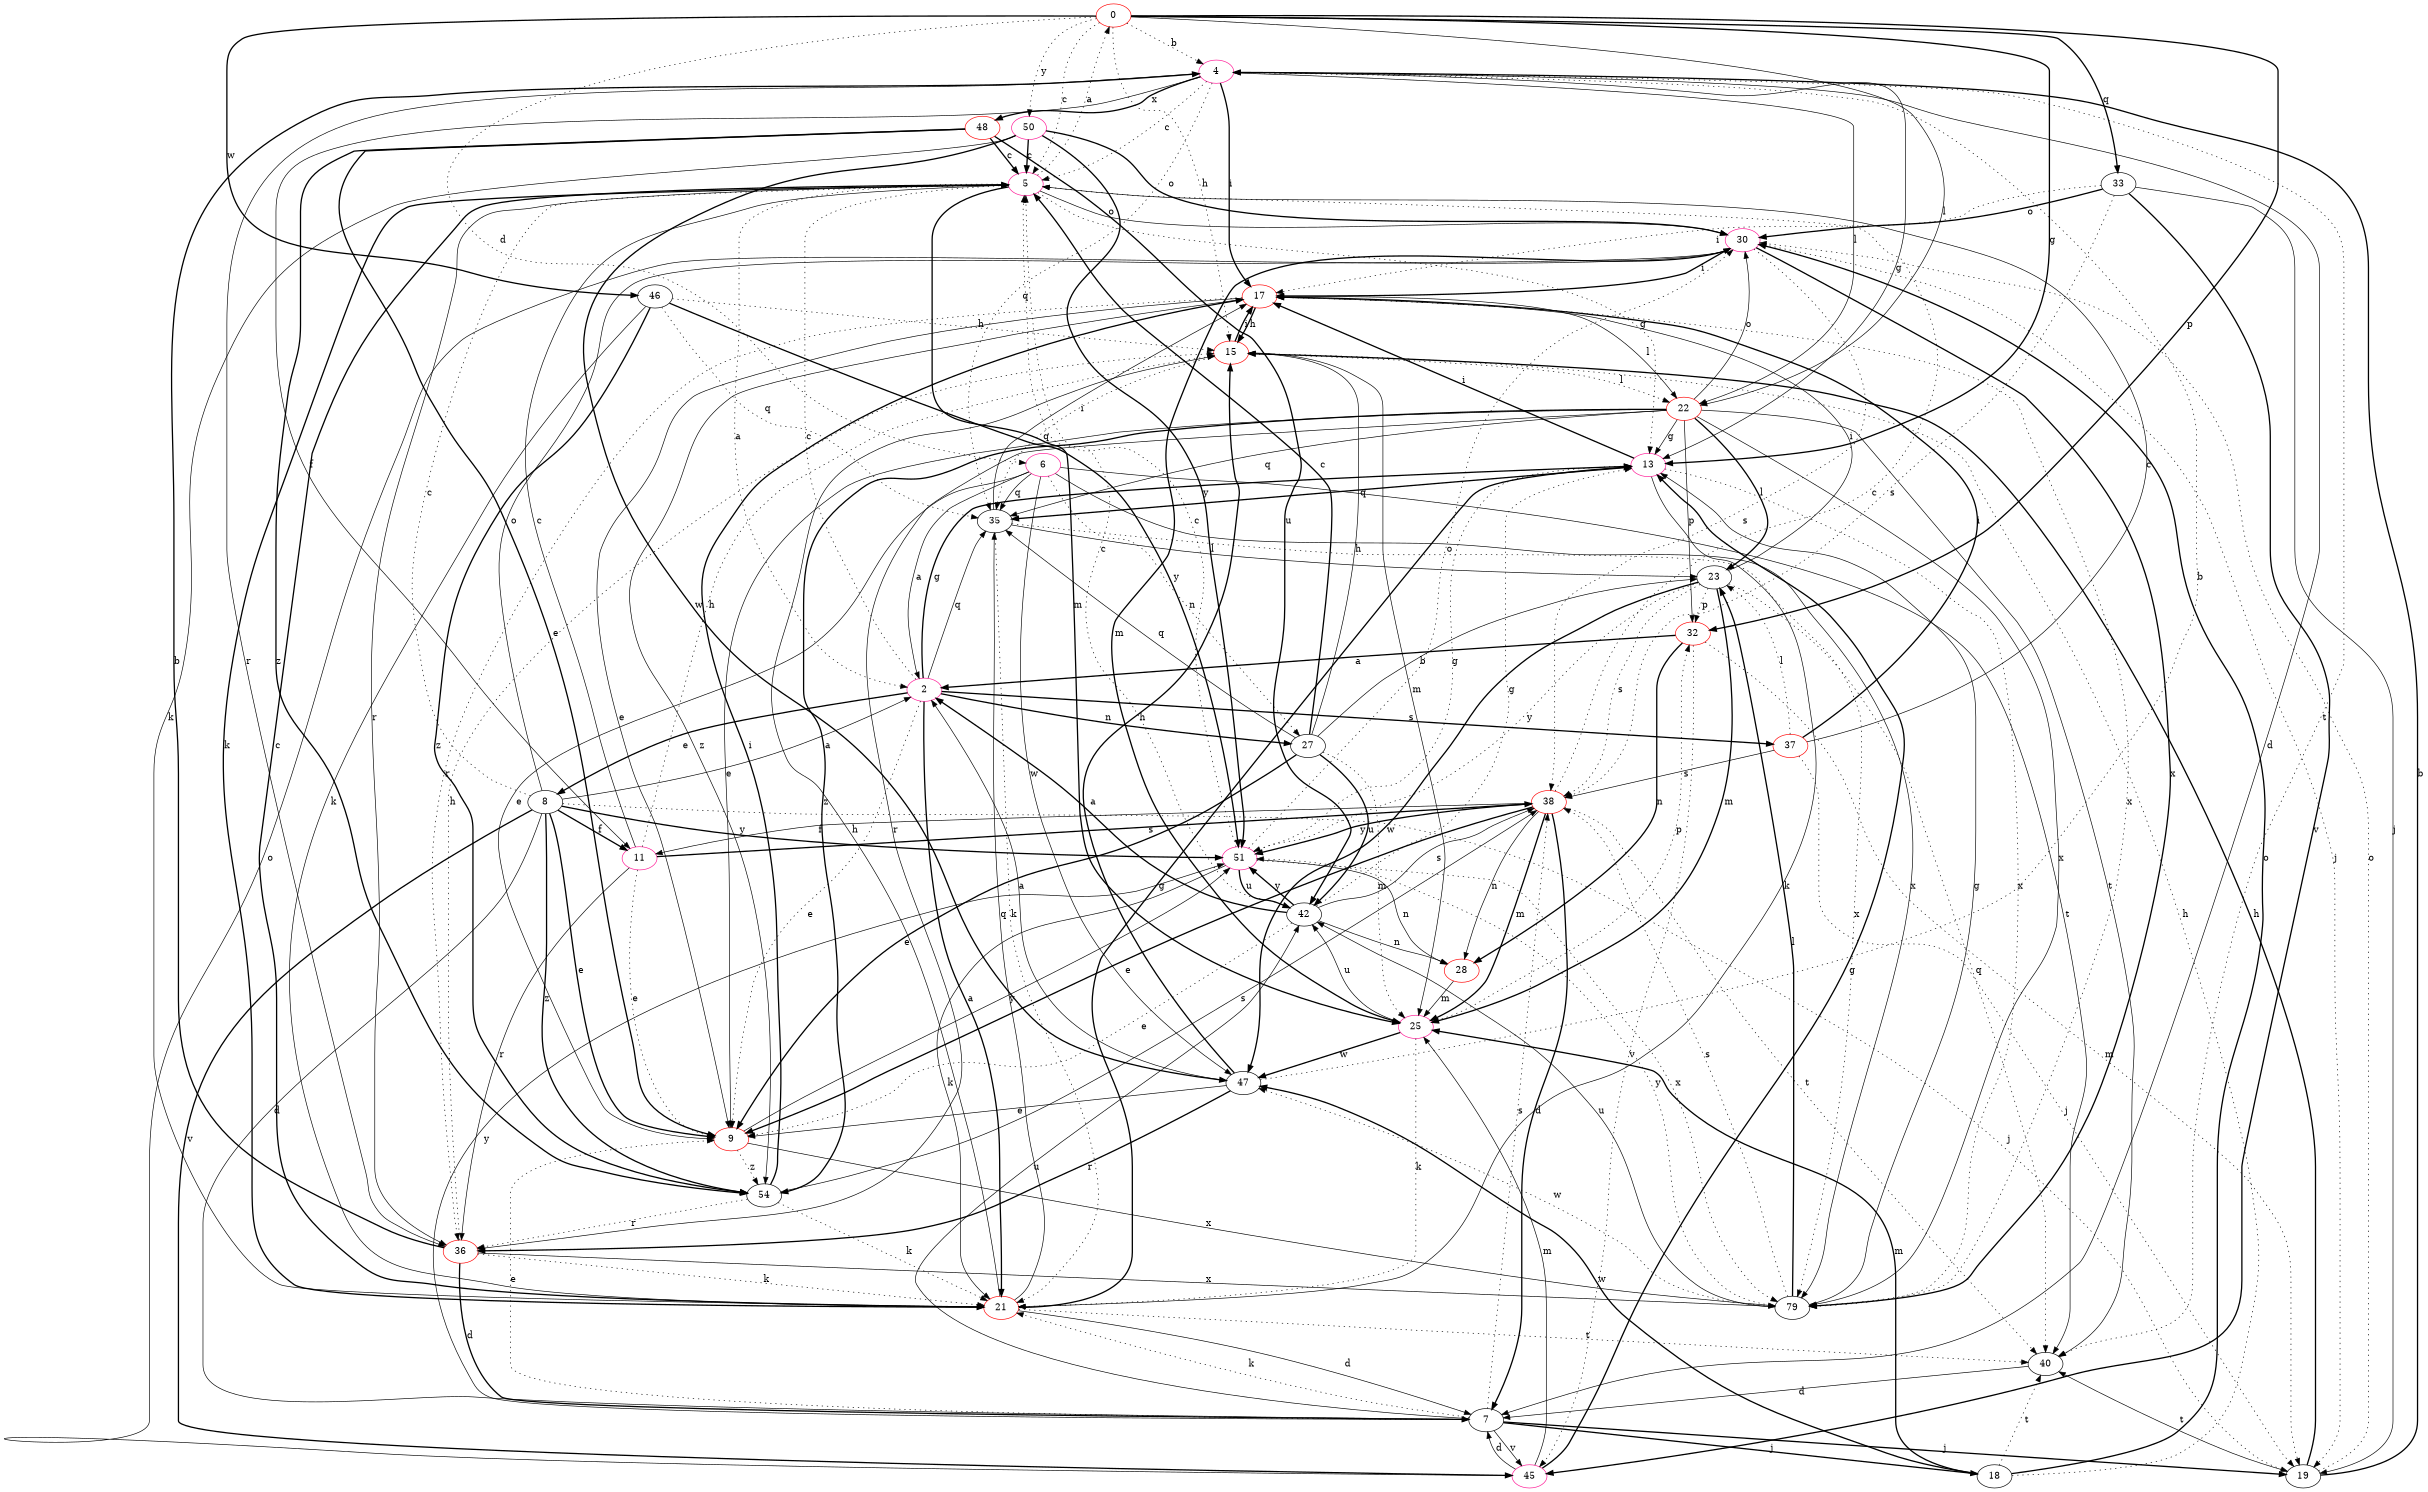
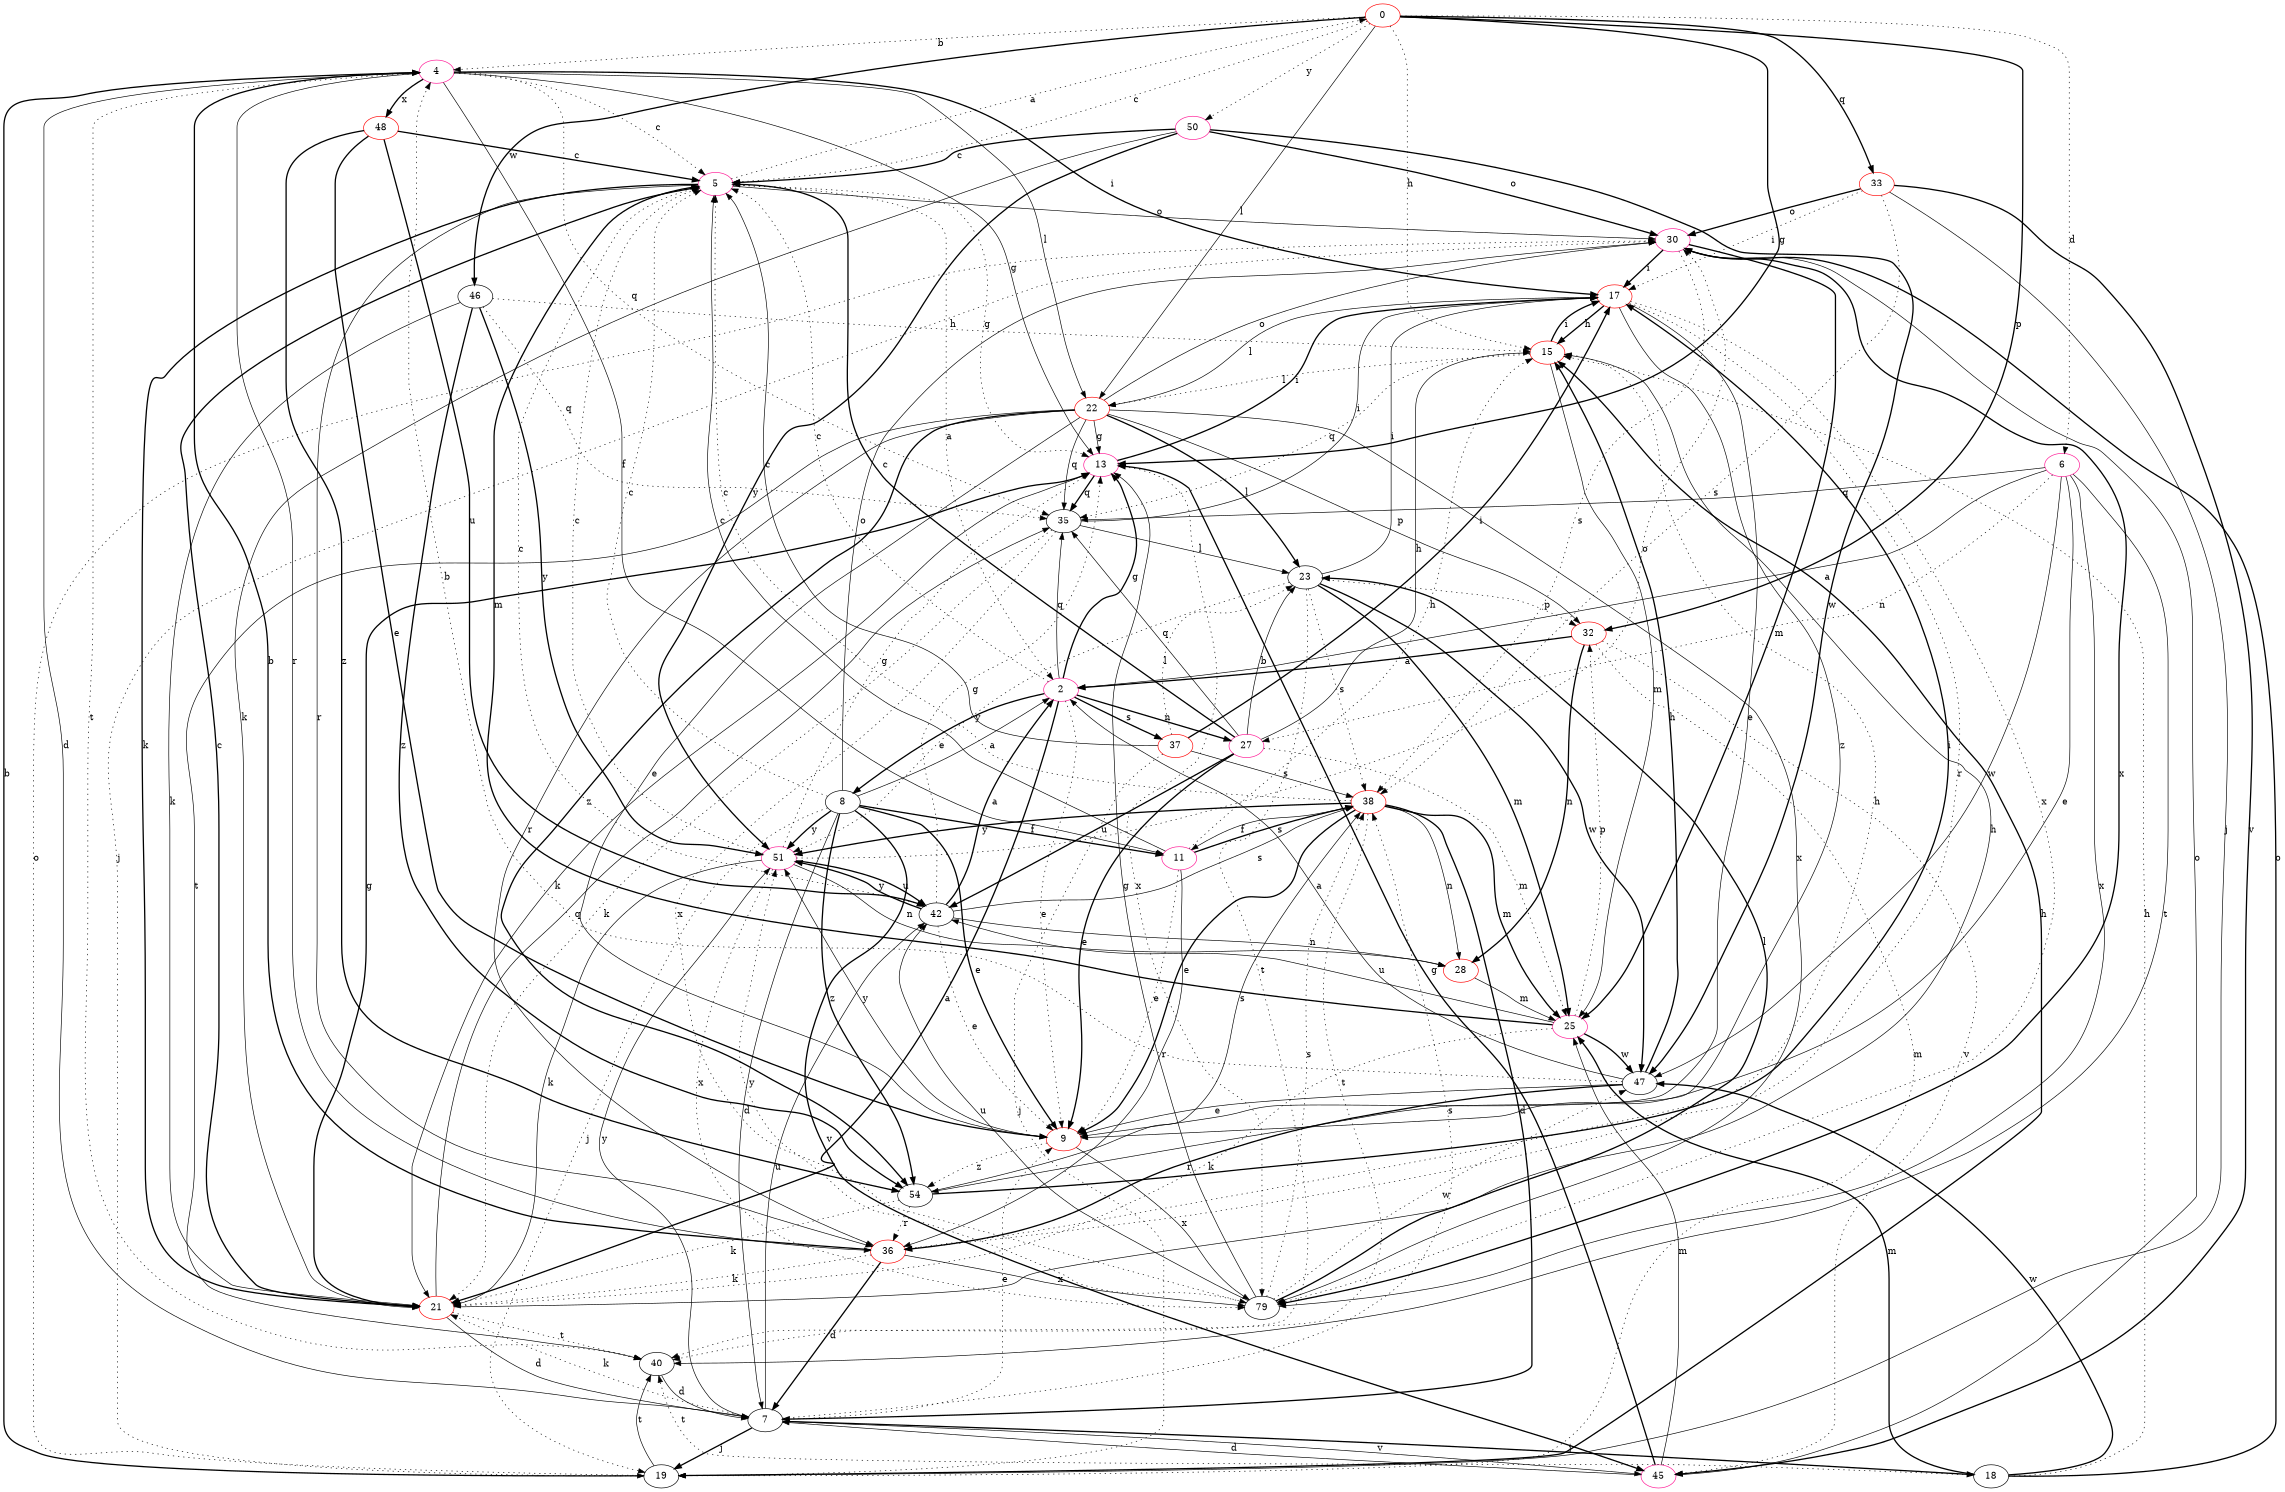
node "33": color black -> red
edge "5" -> "25": reversed
node "27": color black -> deeppink
edge "23" -> "40": label "q" -> "t"
